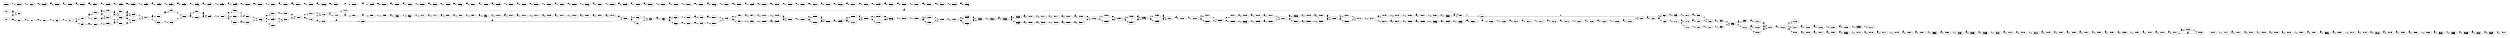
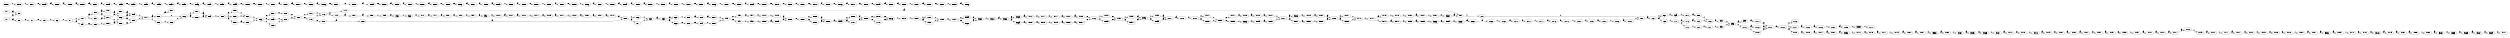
edge "S24" -> "S26": now "S22" -> "S26"
edge "S209" -> "S204": now "S209" -> "S211"
